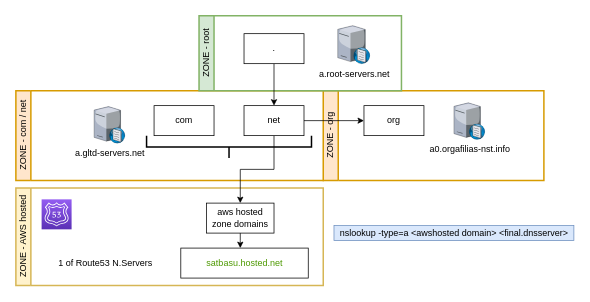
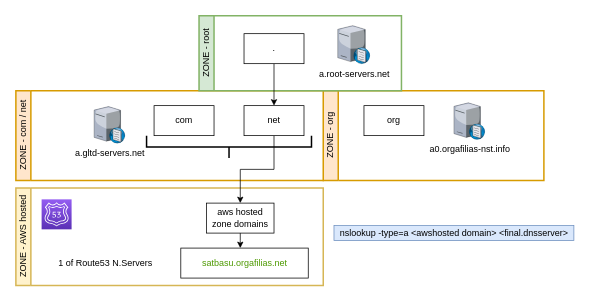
edge "net" -> "org": removed
node "satbasu.hosted.net": label "satbasu.hosted.net" -> "satbasu.orgafilias.net"
